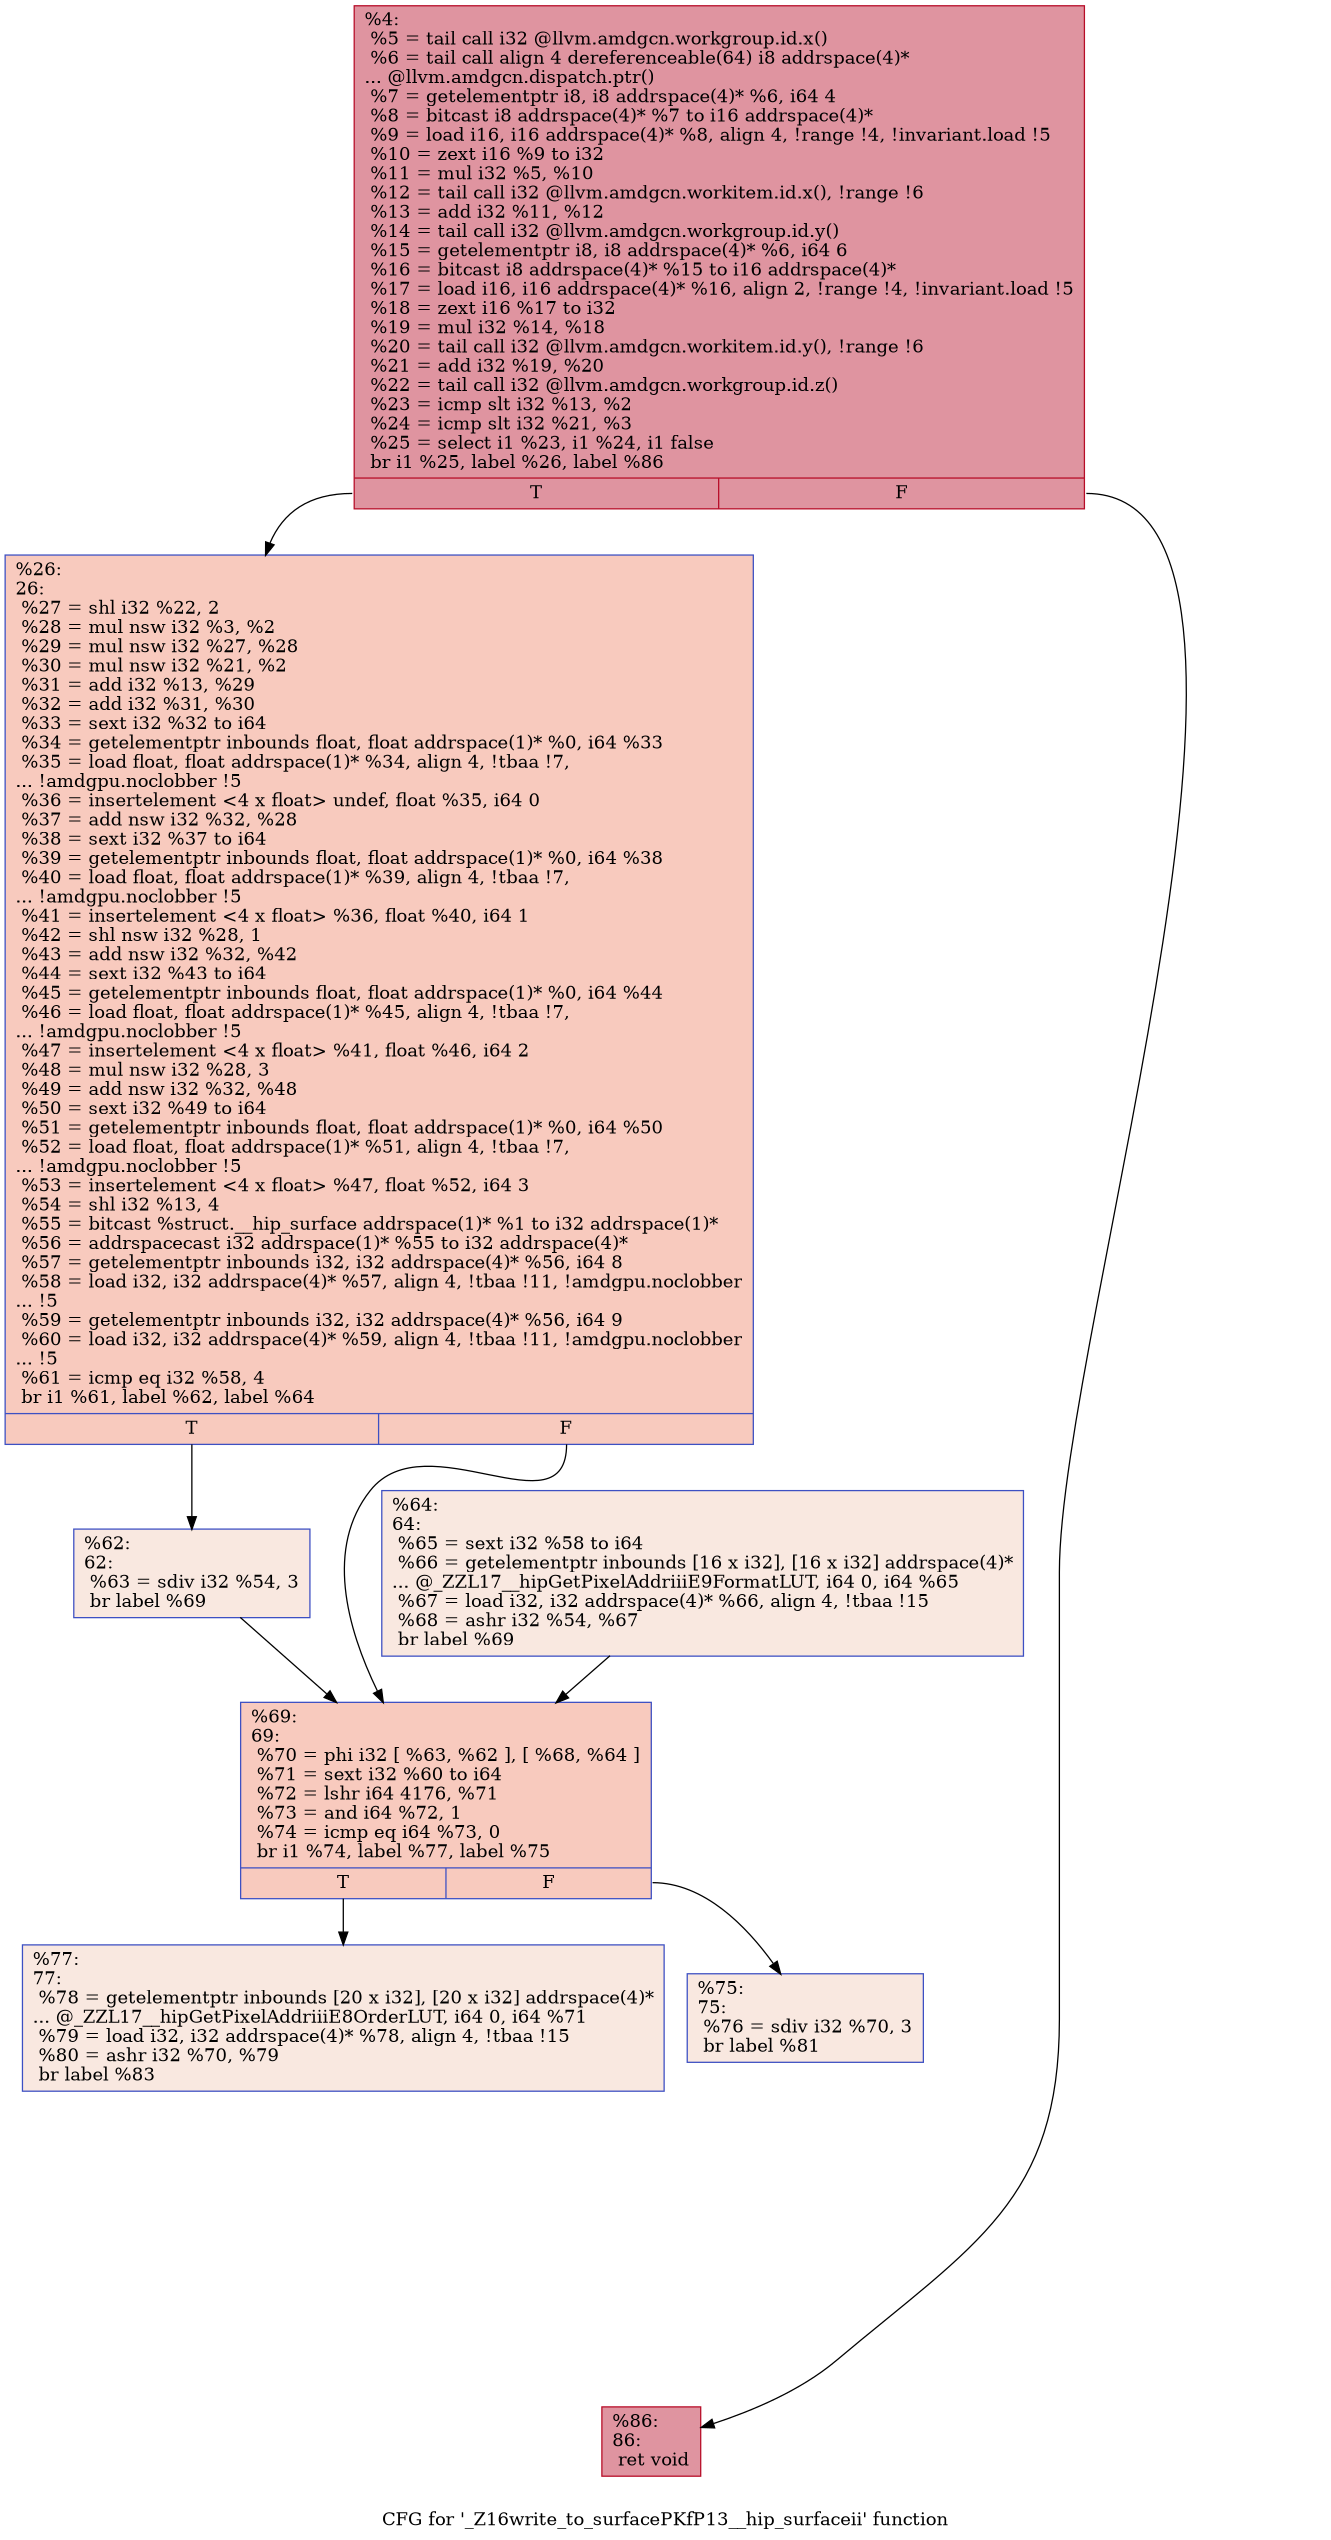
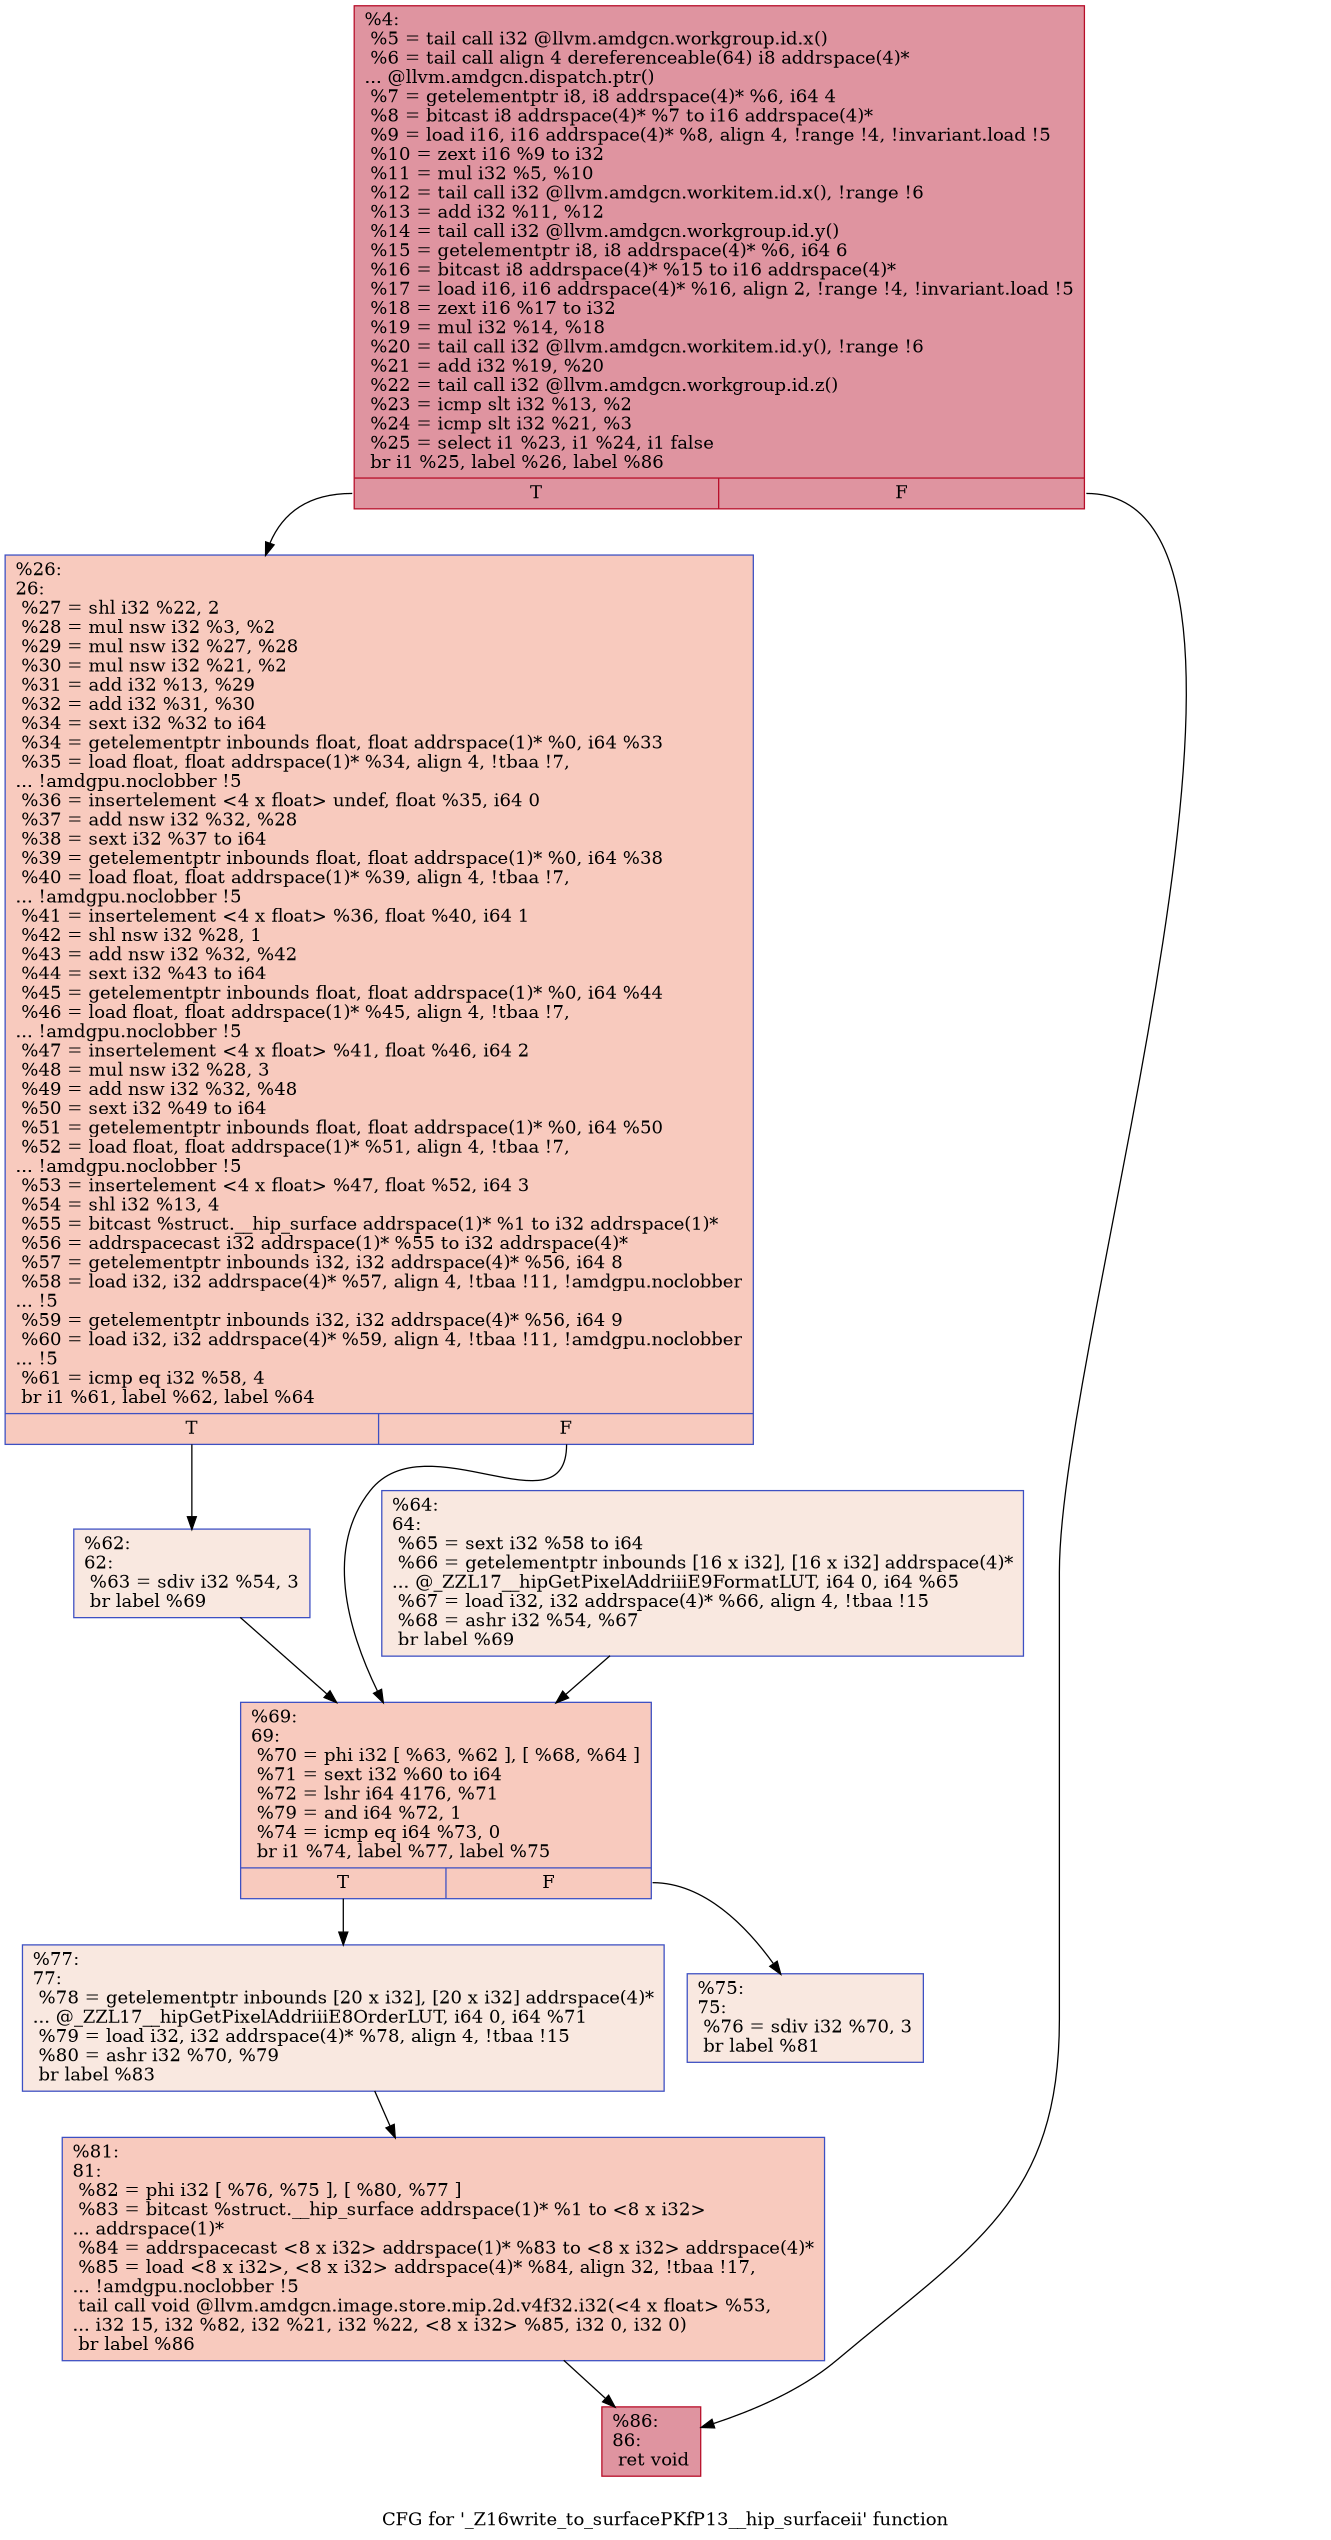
node "%26:": text "%33 = sext i32 %32 to i64" -> "%34 = sext i32 %32 to i64"
node "%69:": text "%73 = and i64 %72, 1" -> "%79 = and i64 %72, 1"
node "%81:": added
